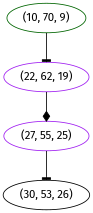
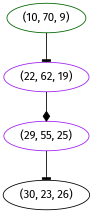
node "(27, 55, 25)": label "(27, 55, 25)" -> "(29, 55, 25)"
node "(30, 53, 26)": label "(30, 53, 26)" -> "(30, 23, 26)"
